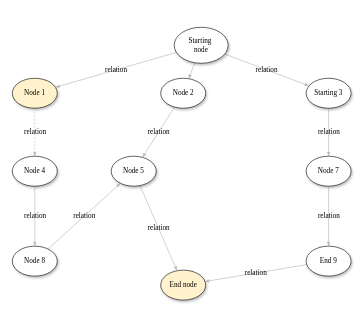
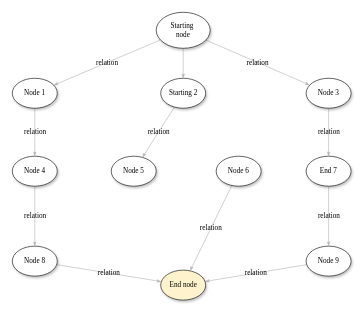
node "Starting node": moved (201, 45) -> (183, 30)
node "Node 1": fillcolor #fff2cc -> #ffffff
node "Node 2": label "Node 2" -> "Starting 2"
node "Starting 3": label "Starting 3" -> "Node 3"
edge "Node 1" -> "Node 4": style dashed -> solid
node "Node 6": added
node "Node 7": label "Node 7" -> "End 7"
edge "Node 8" -> "Node 5": now "Node 8" -> "End node"
edge "Node 5" -> "End node": removed, label "relation"
edge "Node 6" -> "End node": added, label "relation"
node "End 9": label "End 9" -> "Node 9"
